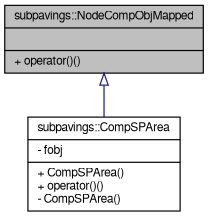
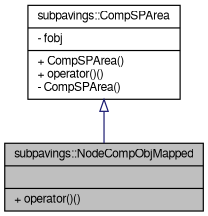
edge "subpavings::CompSPArea" -> "subpavings::NodeCompObjMapped": reversed
